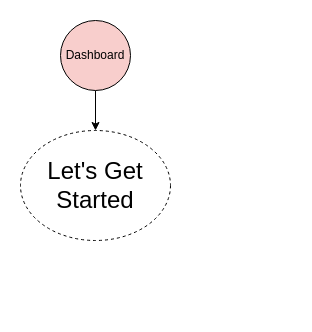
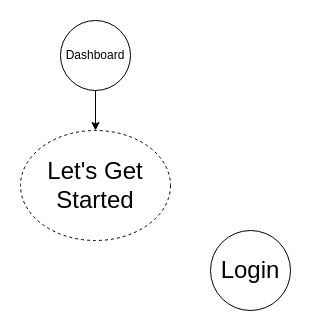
node "Dashboard": fillcolor #f8cecc -> #ffffff
node "Login": added
